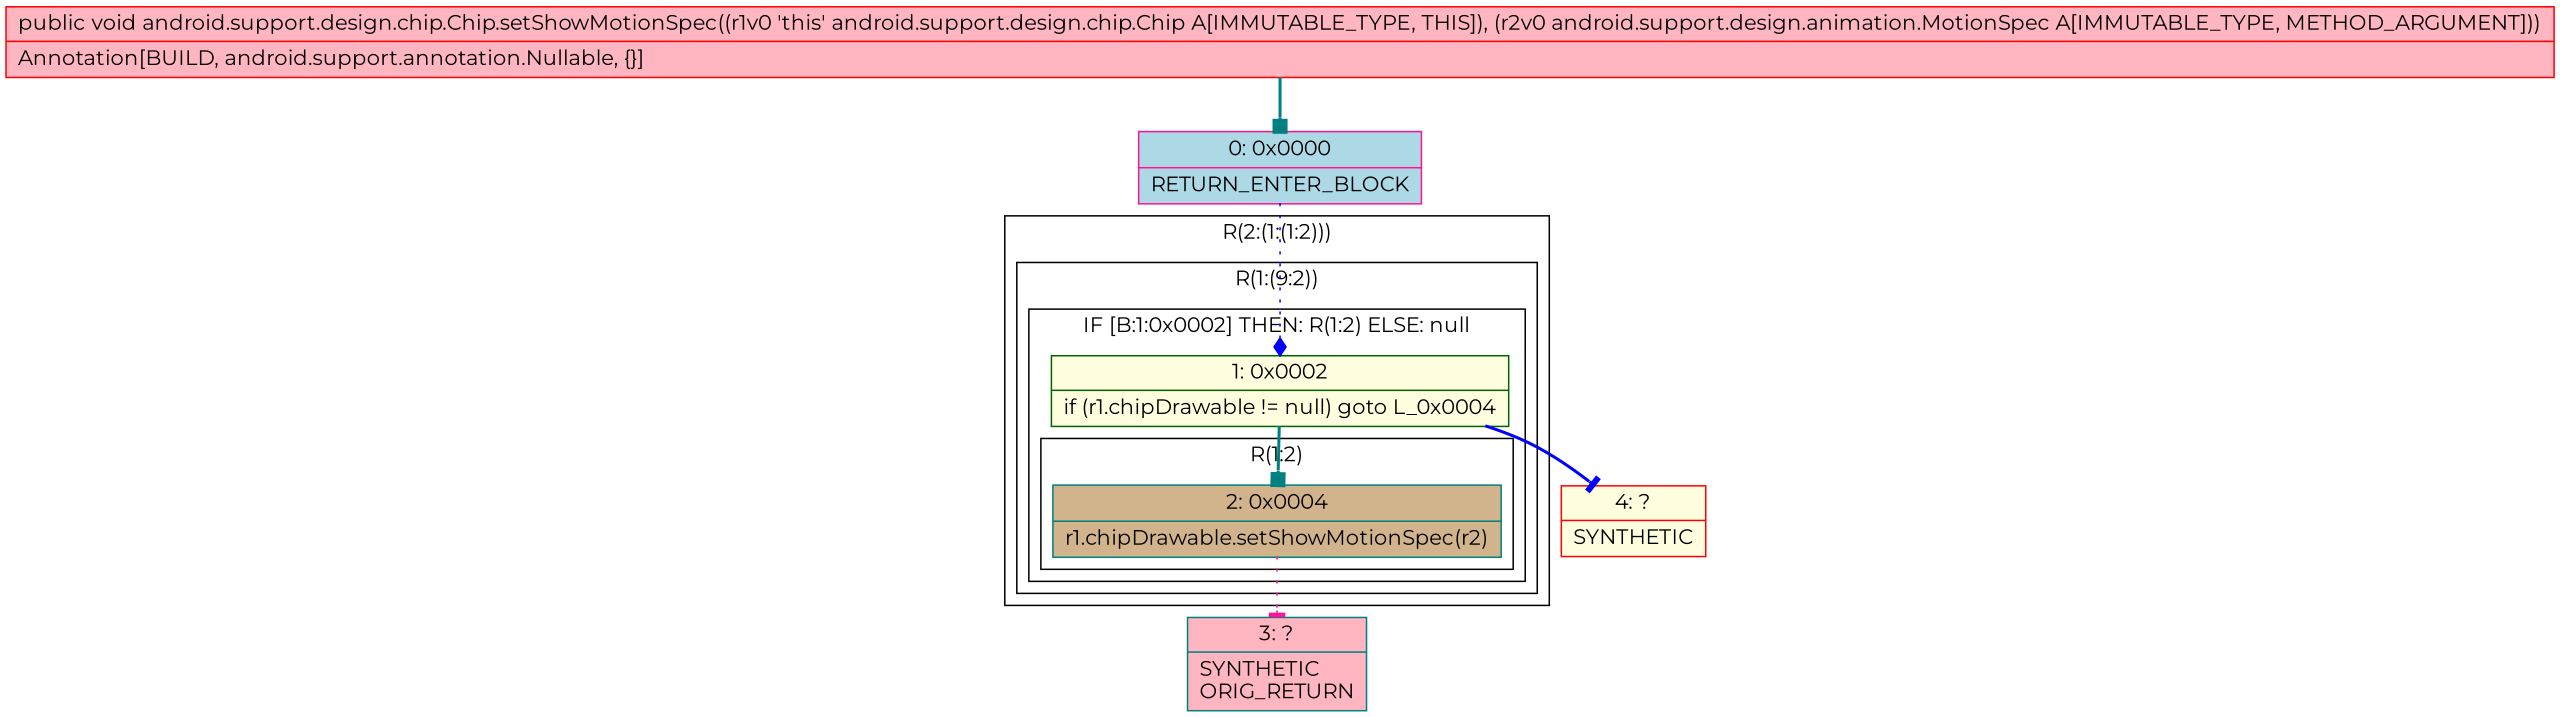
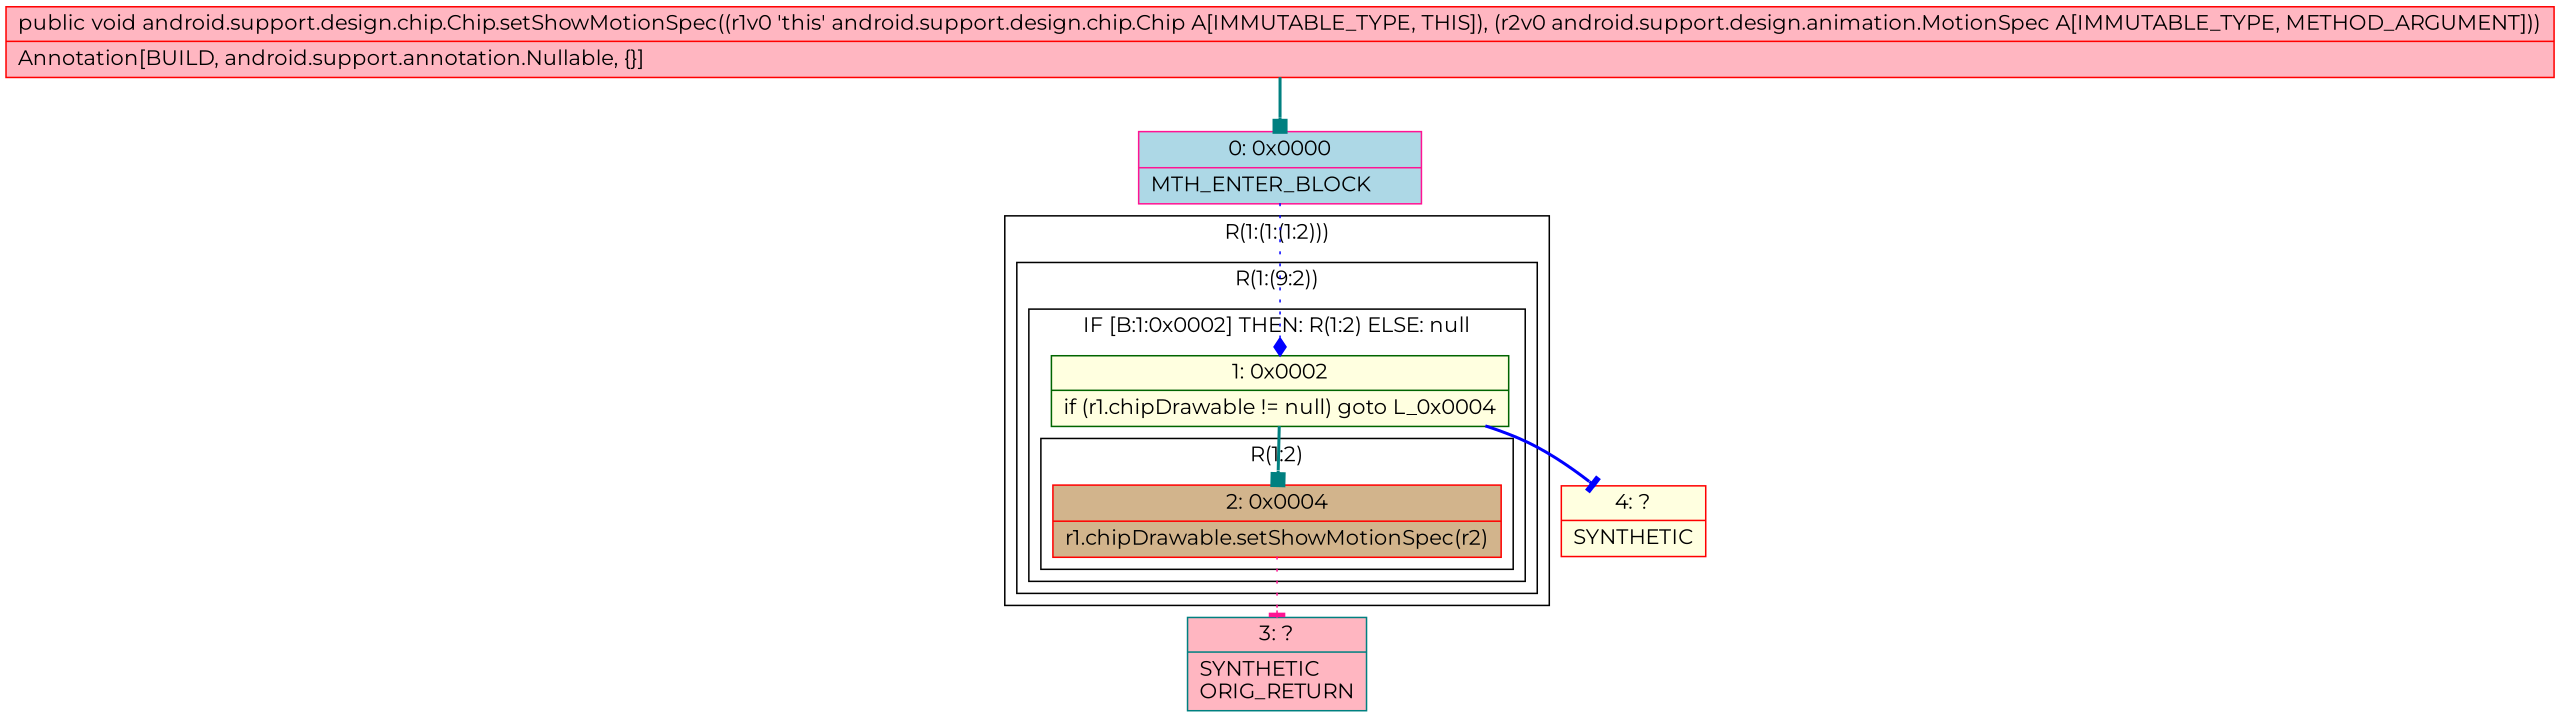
node "0: 0x0000": text "RETURN_ENTER_BLOCK" -> "MTH_ENTER_BLOCK"
cluster "R(2:(1:(1:2)))": label "R(2:(1:(1:2)))" -> "R(1:(1:(1:2)))"
node "2: 0x0004": color teal -> red
